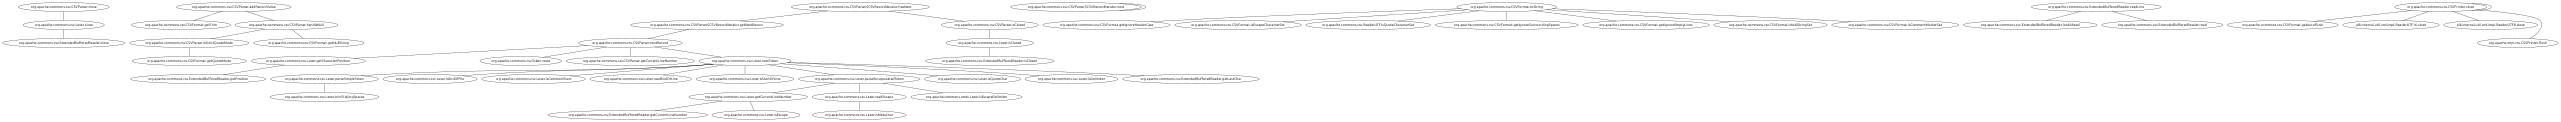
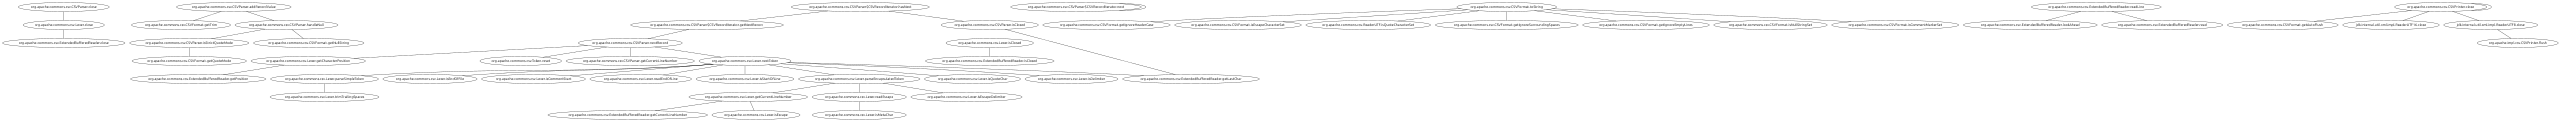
edge "org.apache.commons.csv.CSVPrinter.close" -- "org.apache.impl.csv.CSVPrinter.flush": now "jdk.internal.util.xml.impl.ReaderUTF8.close" -- "org.apache.impl.csv.CSVPrinter.flush"
edge "org.apache.commons.csv.CSVParser.isClosed" -- "org.apache.commons.csv.Lexer.isClosed": now "org.apache.commons.csv.CSVParser.isClosed" -- "org.apache.commons.csv.ExtendedBufferedReader.getLastChar"
node "org.apache.commons.reset.Lexer.isEscapeDelimiter": label "org.apache.commons.reset.Lexer.isEscapeDelimiter" -> "org.apache.commons.csv.Lexer.isEscapeDelimiter"
